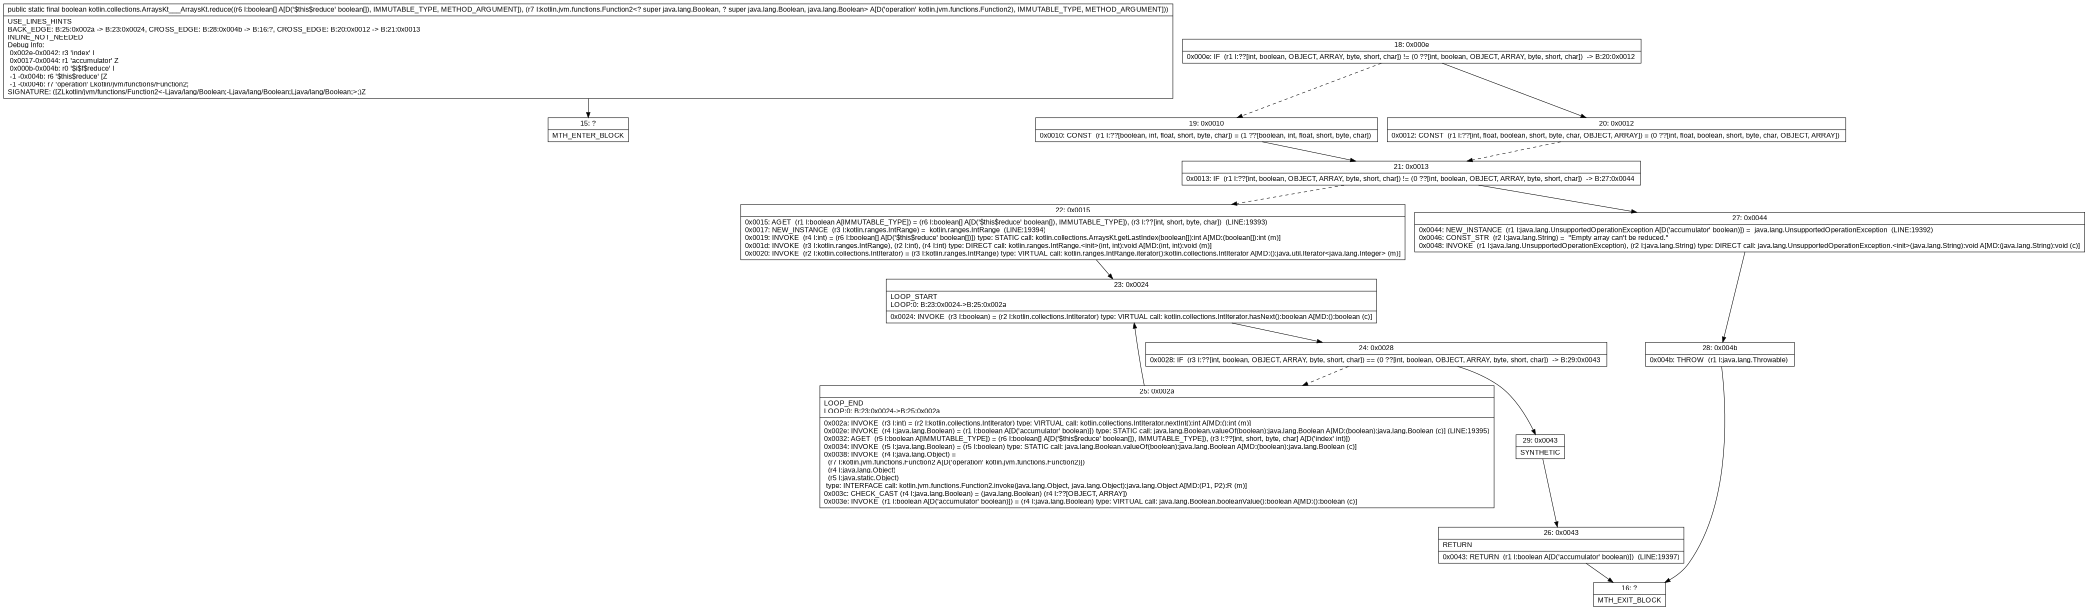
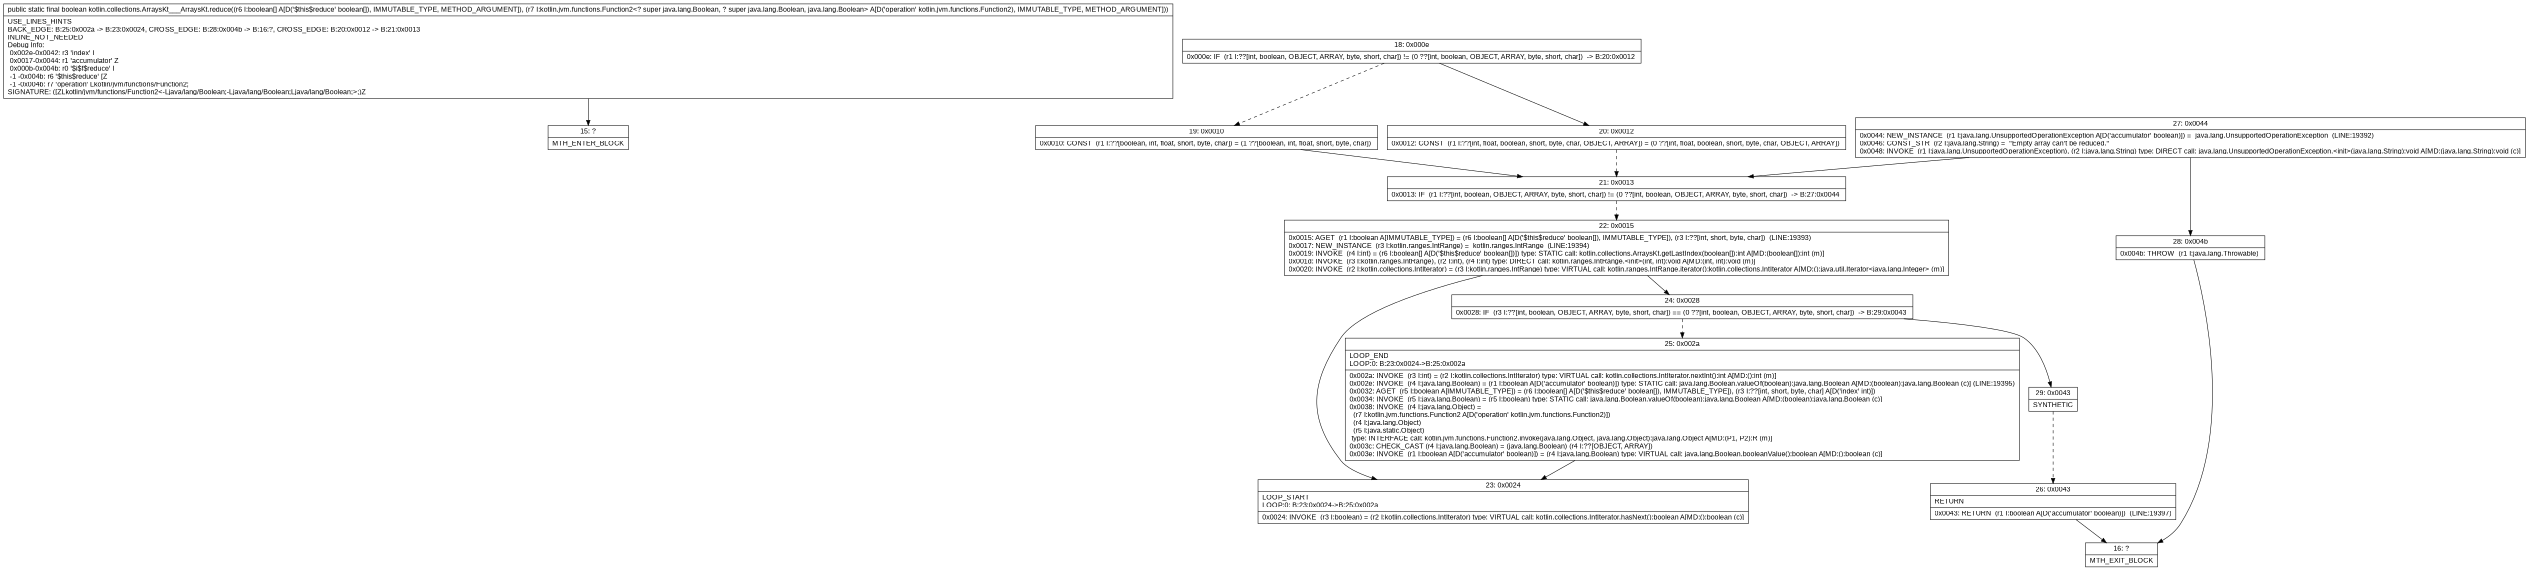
edge "21: 0x0013" -> "27: 0x0044": reversed
edge "23: 0x0024" -> "24: 0x0028": now "22: 0x0015" -> "24: 0x0028"
edge "29: 0x0043" -> "26: 0x0043": style solid -> dashed
